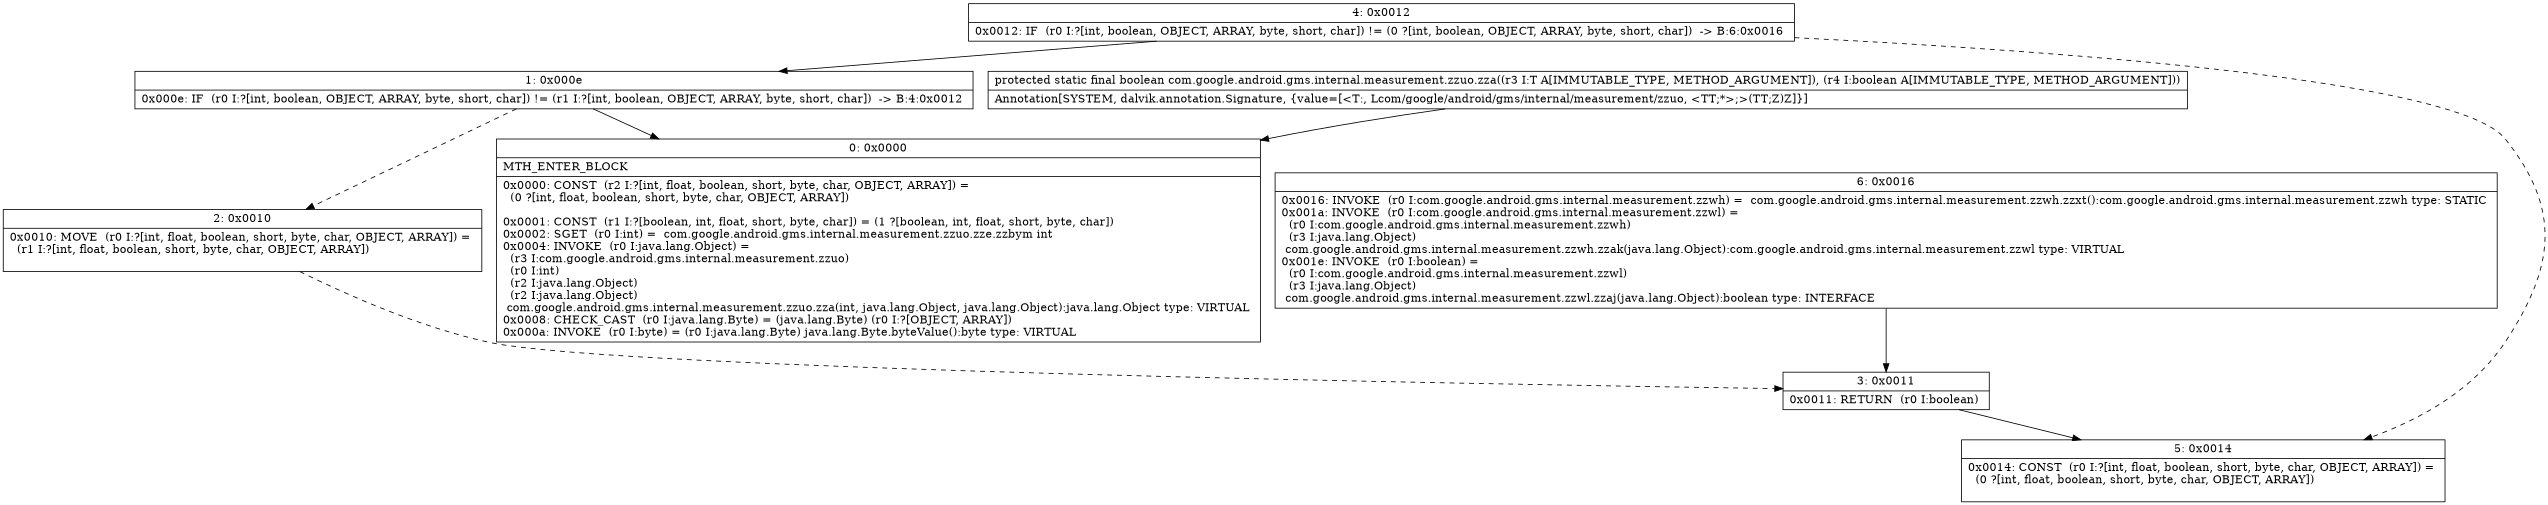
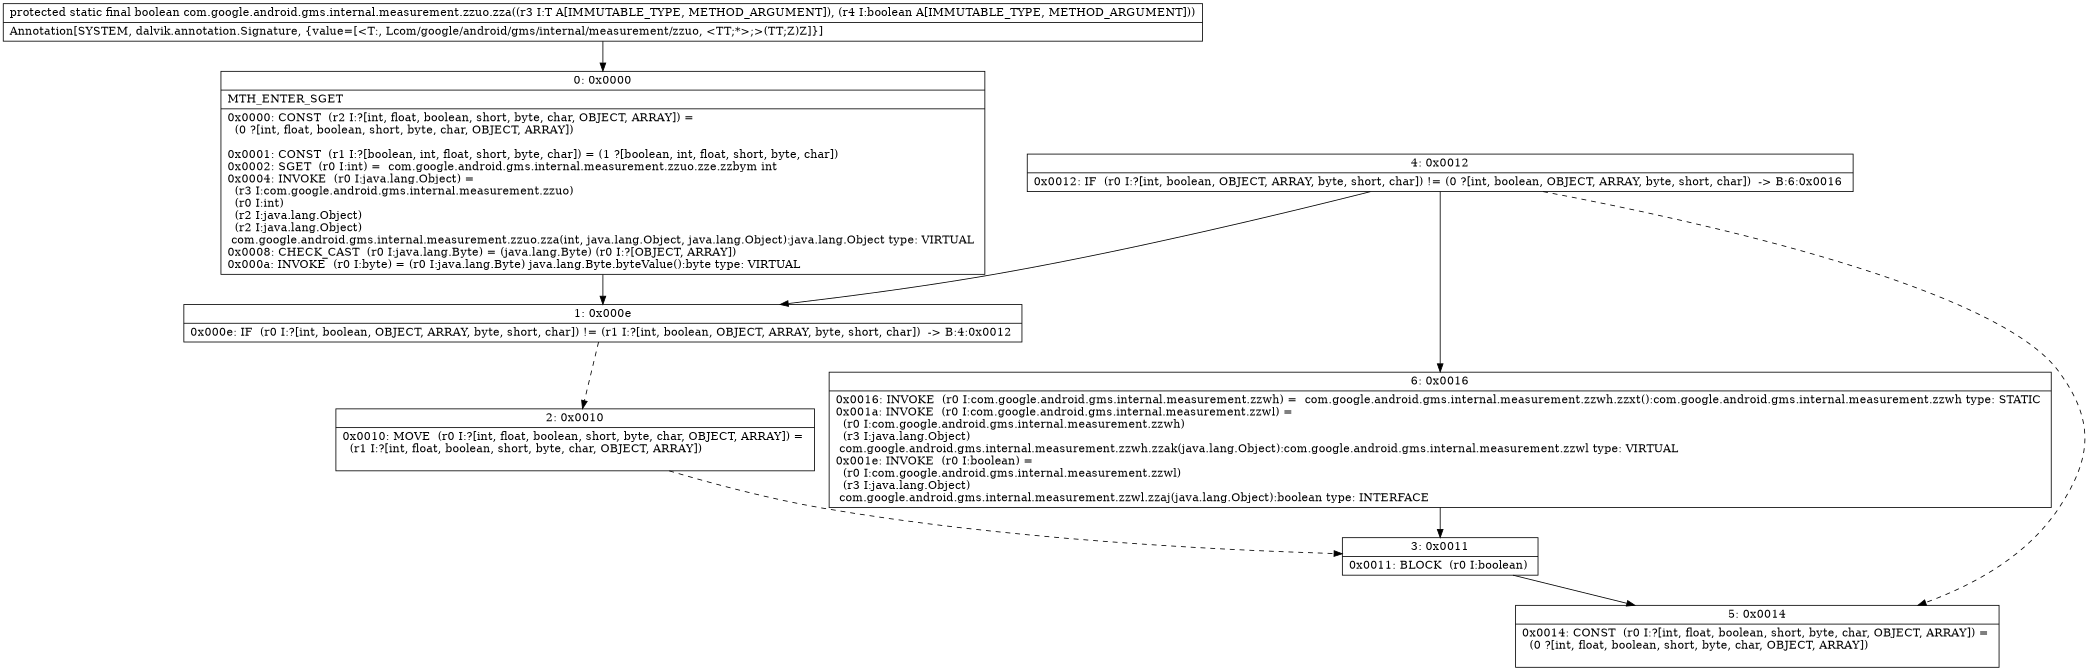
edge "1: 0x000e" -> "0: 0x0000": reversed
node "0: 0x0000": text "MTH_ENTER_BLOCK" -> "MTH_ENTER_SGET"
edge "4: 0x0012" -> "6: 0x0016": added
node "3: 0x0011": text "0x0011: RETURN  (r0 I:boolean)" -> "0x0011: BLOCK  (r0 I:boolean)"
